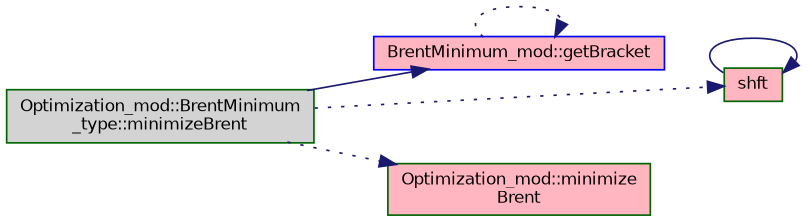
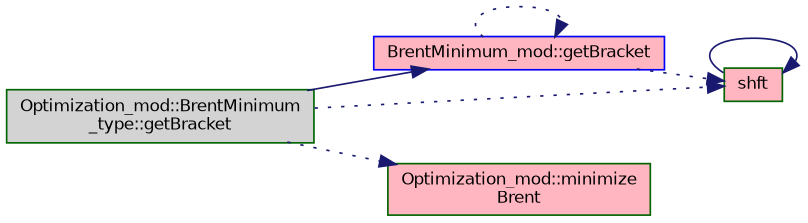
edge "BrentMinimum_mod::getBracket" -> "shft": added
node "Optimization_mod::BrentMinimum _type::minimizeBrent": label "Optimization_mod::BrentMinimum _type::minimizeBrent" -> "Optimization_mod::BrentMinimum _type::getBracket"
